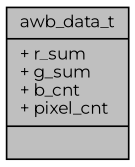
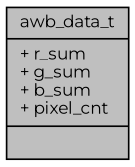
node "awb_data_t": text "+ b_cnt" -> "+ b_sum"
